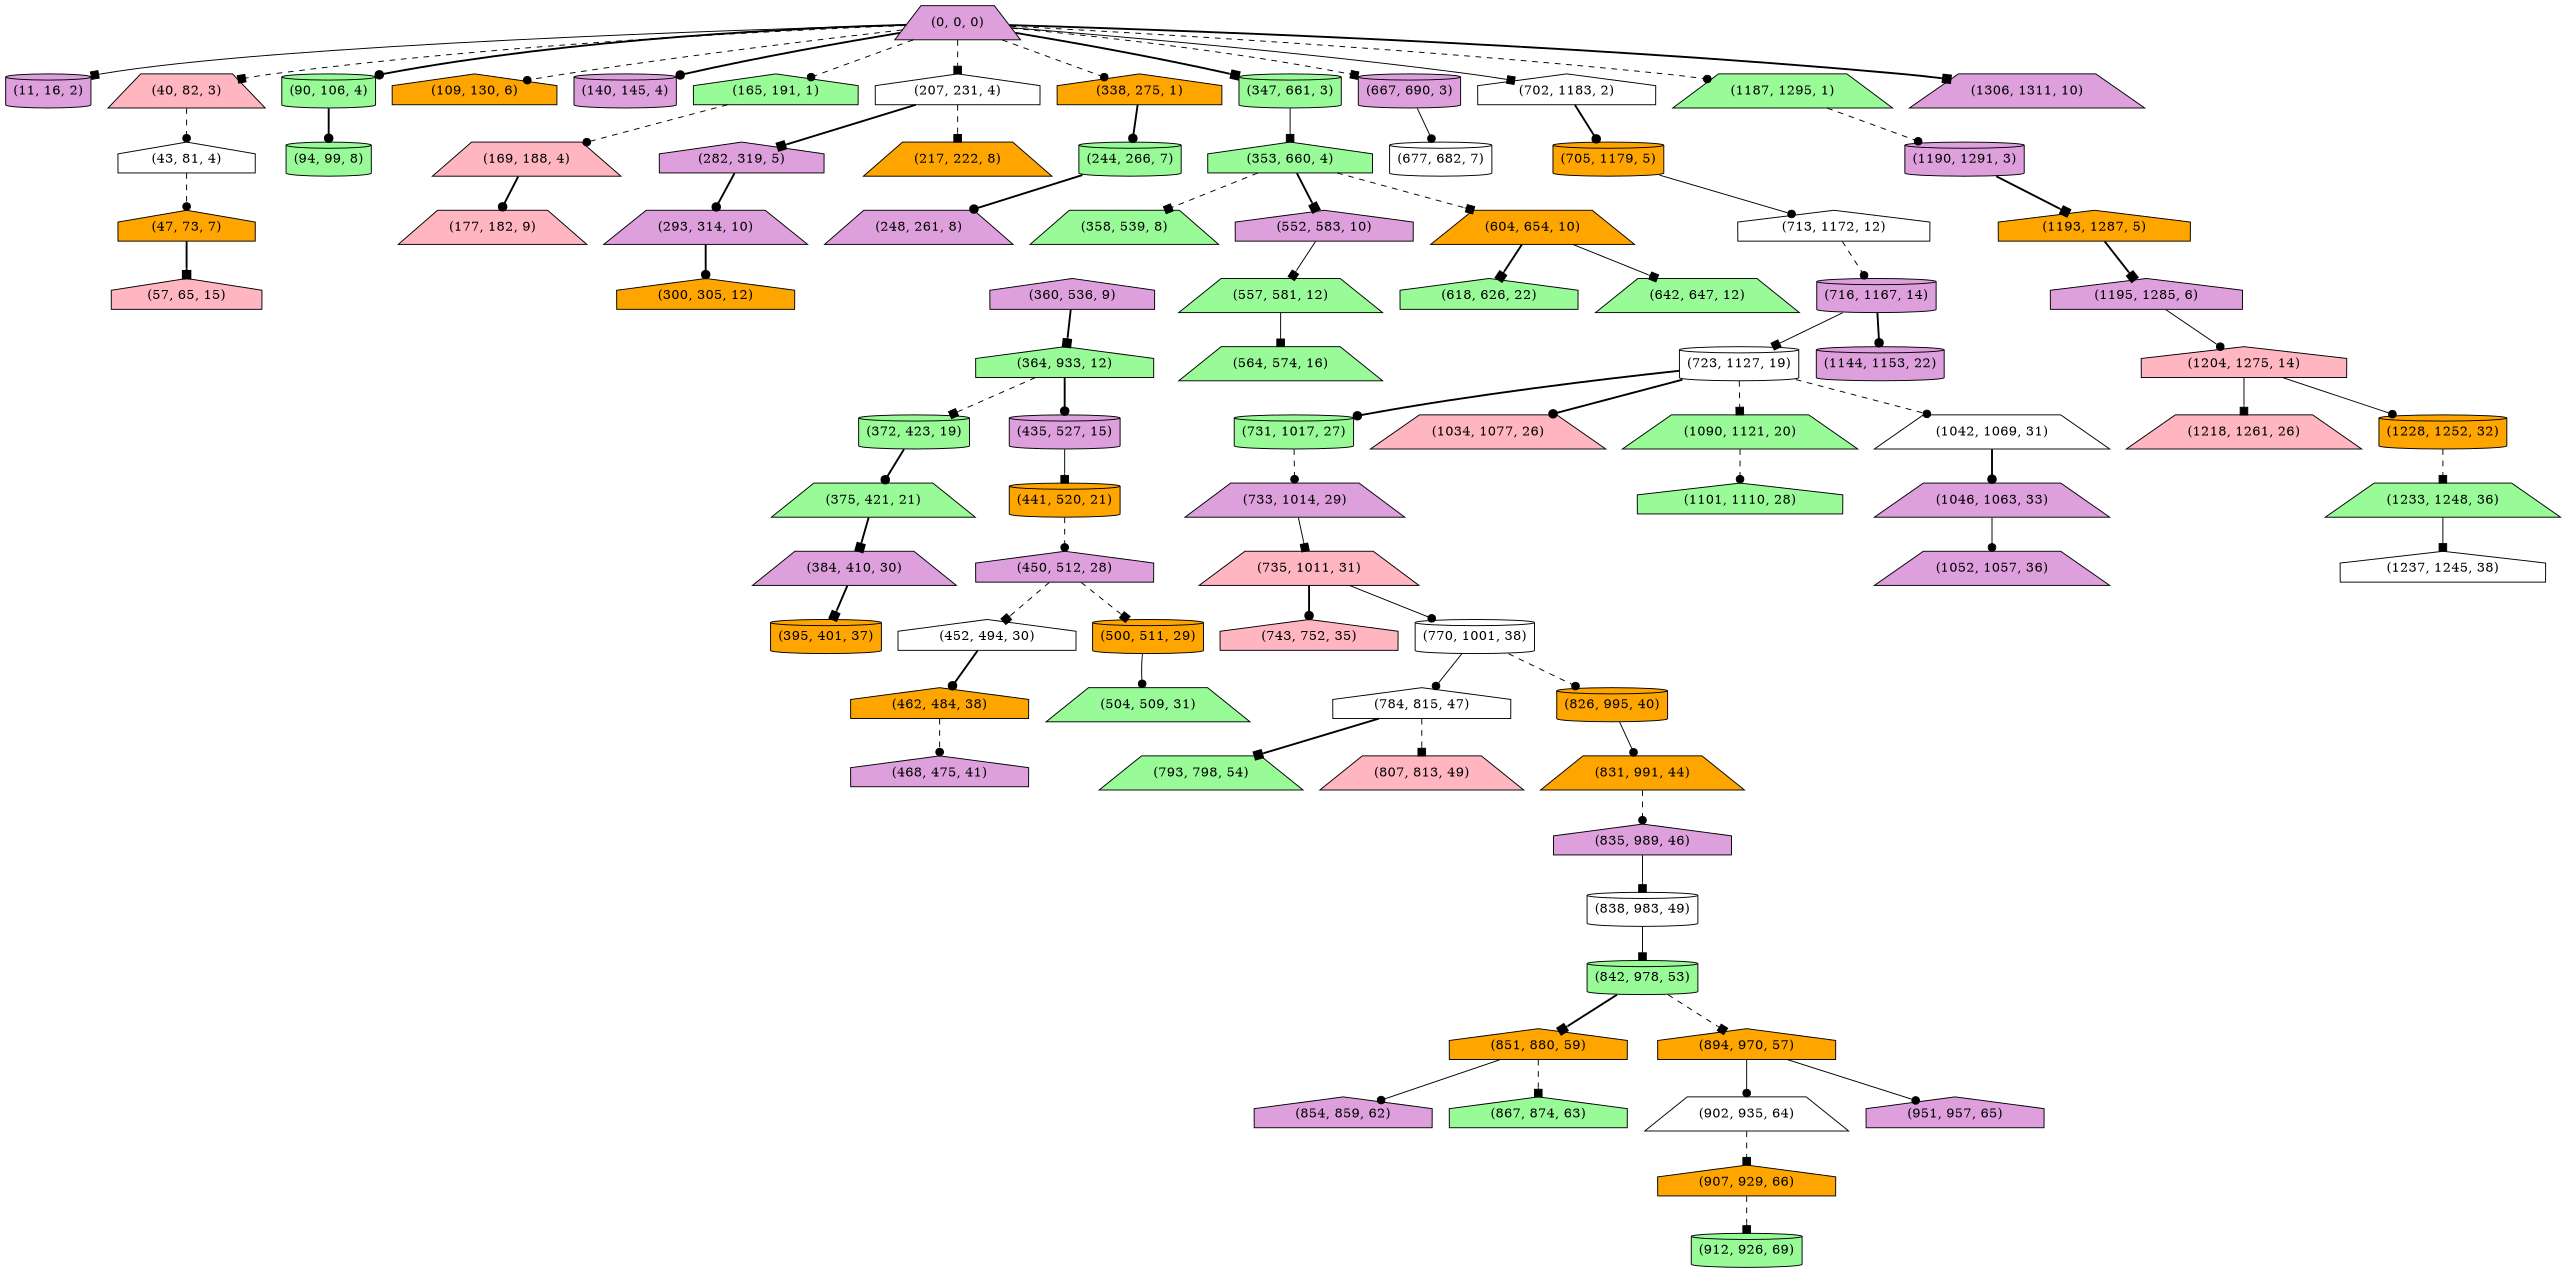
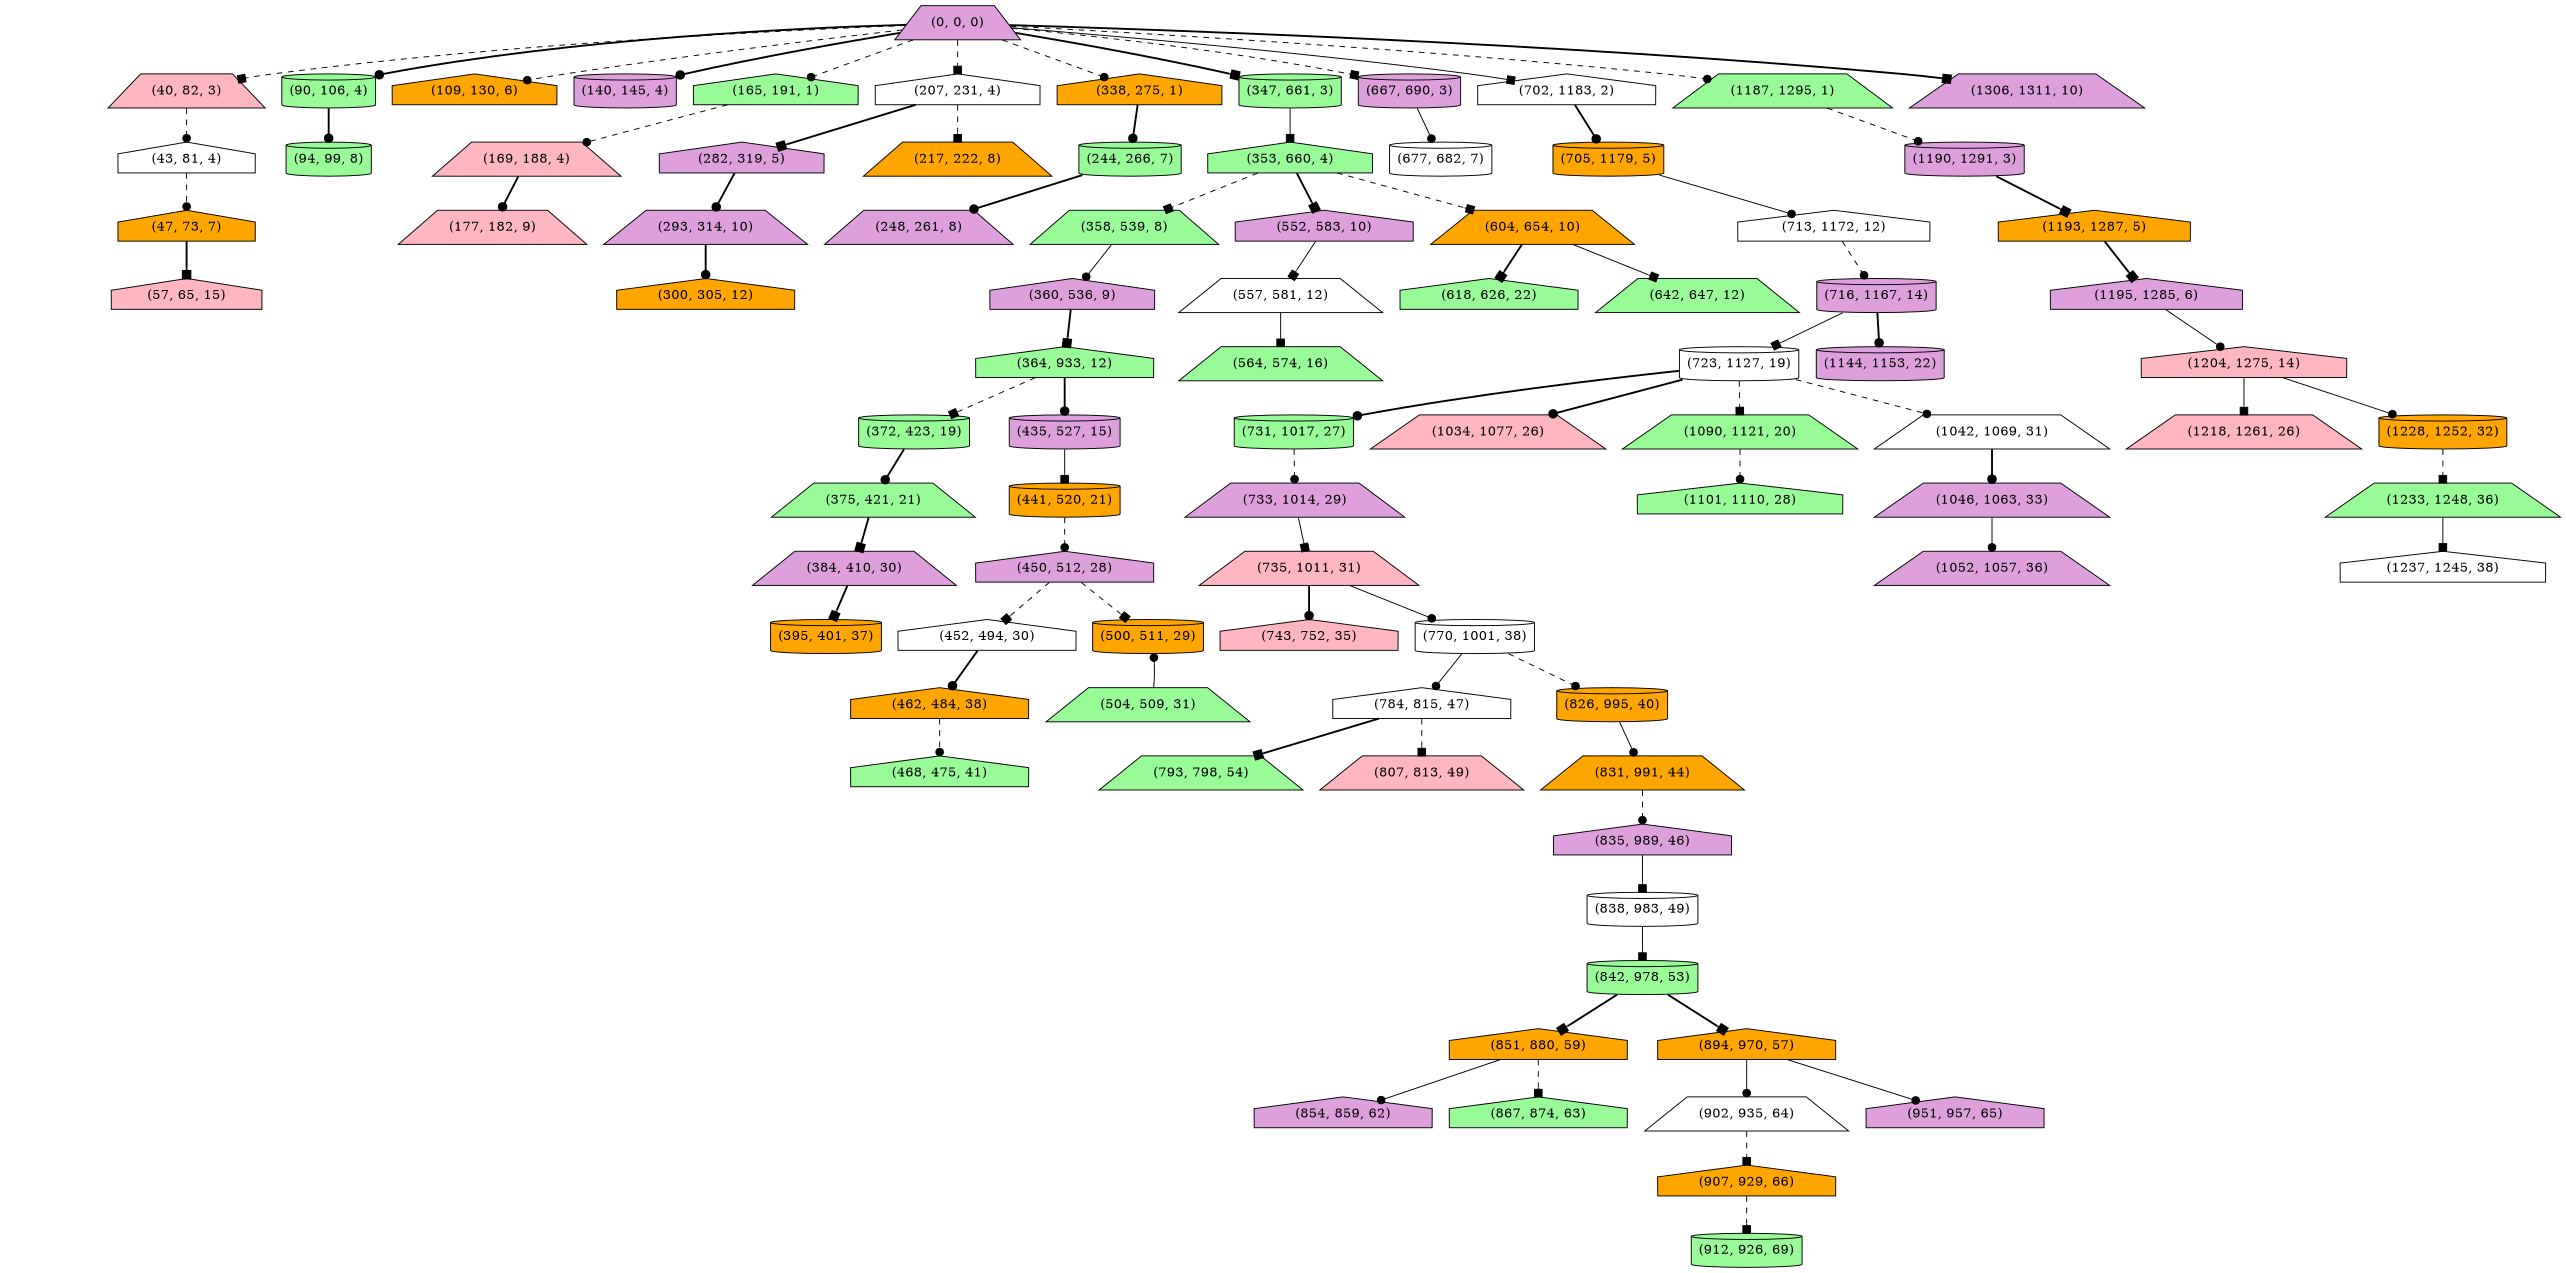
node "(11, 16, 2)": removed
edge "(358, 539, 8)" -> "(360, 536, 9)": added
node "(557, 581, 12)": fillcolor palegreen -> white
edge "(500, 511, 29)" -> "(504, 509, 31)": reversed
node "(468, 475, 41)": fillcolor plum -> palegreen
edge "(842, 978, 53)" -> "(894, 970, 57)": style dashed -> bold
